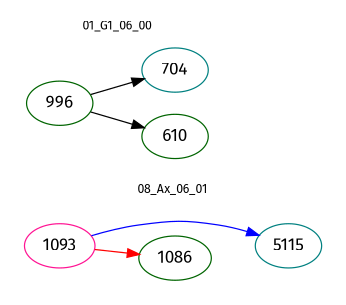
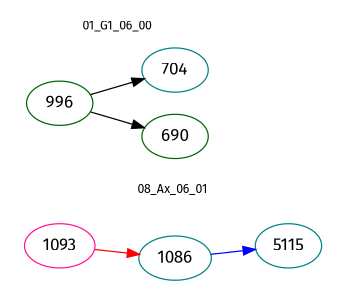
node "610": label "610" -> "690"
edge "1093" -> "5115": now "1086" -> "5115"
node "1086": color darkgreen -> teal
